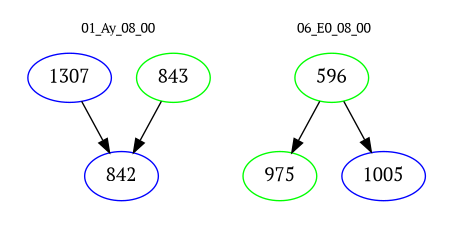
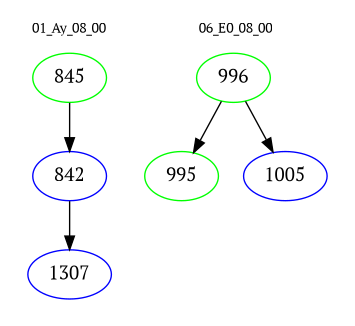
node "843": label "843" -> "845"
node "596": label "596" -> "996"
edge "1307" -> "842": reversed
node "975": label "975" -> "995"
